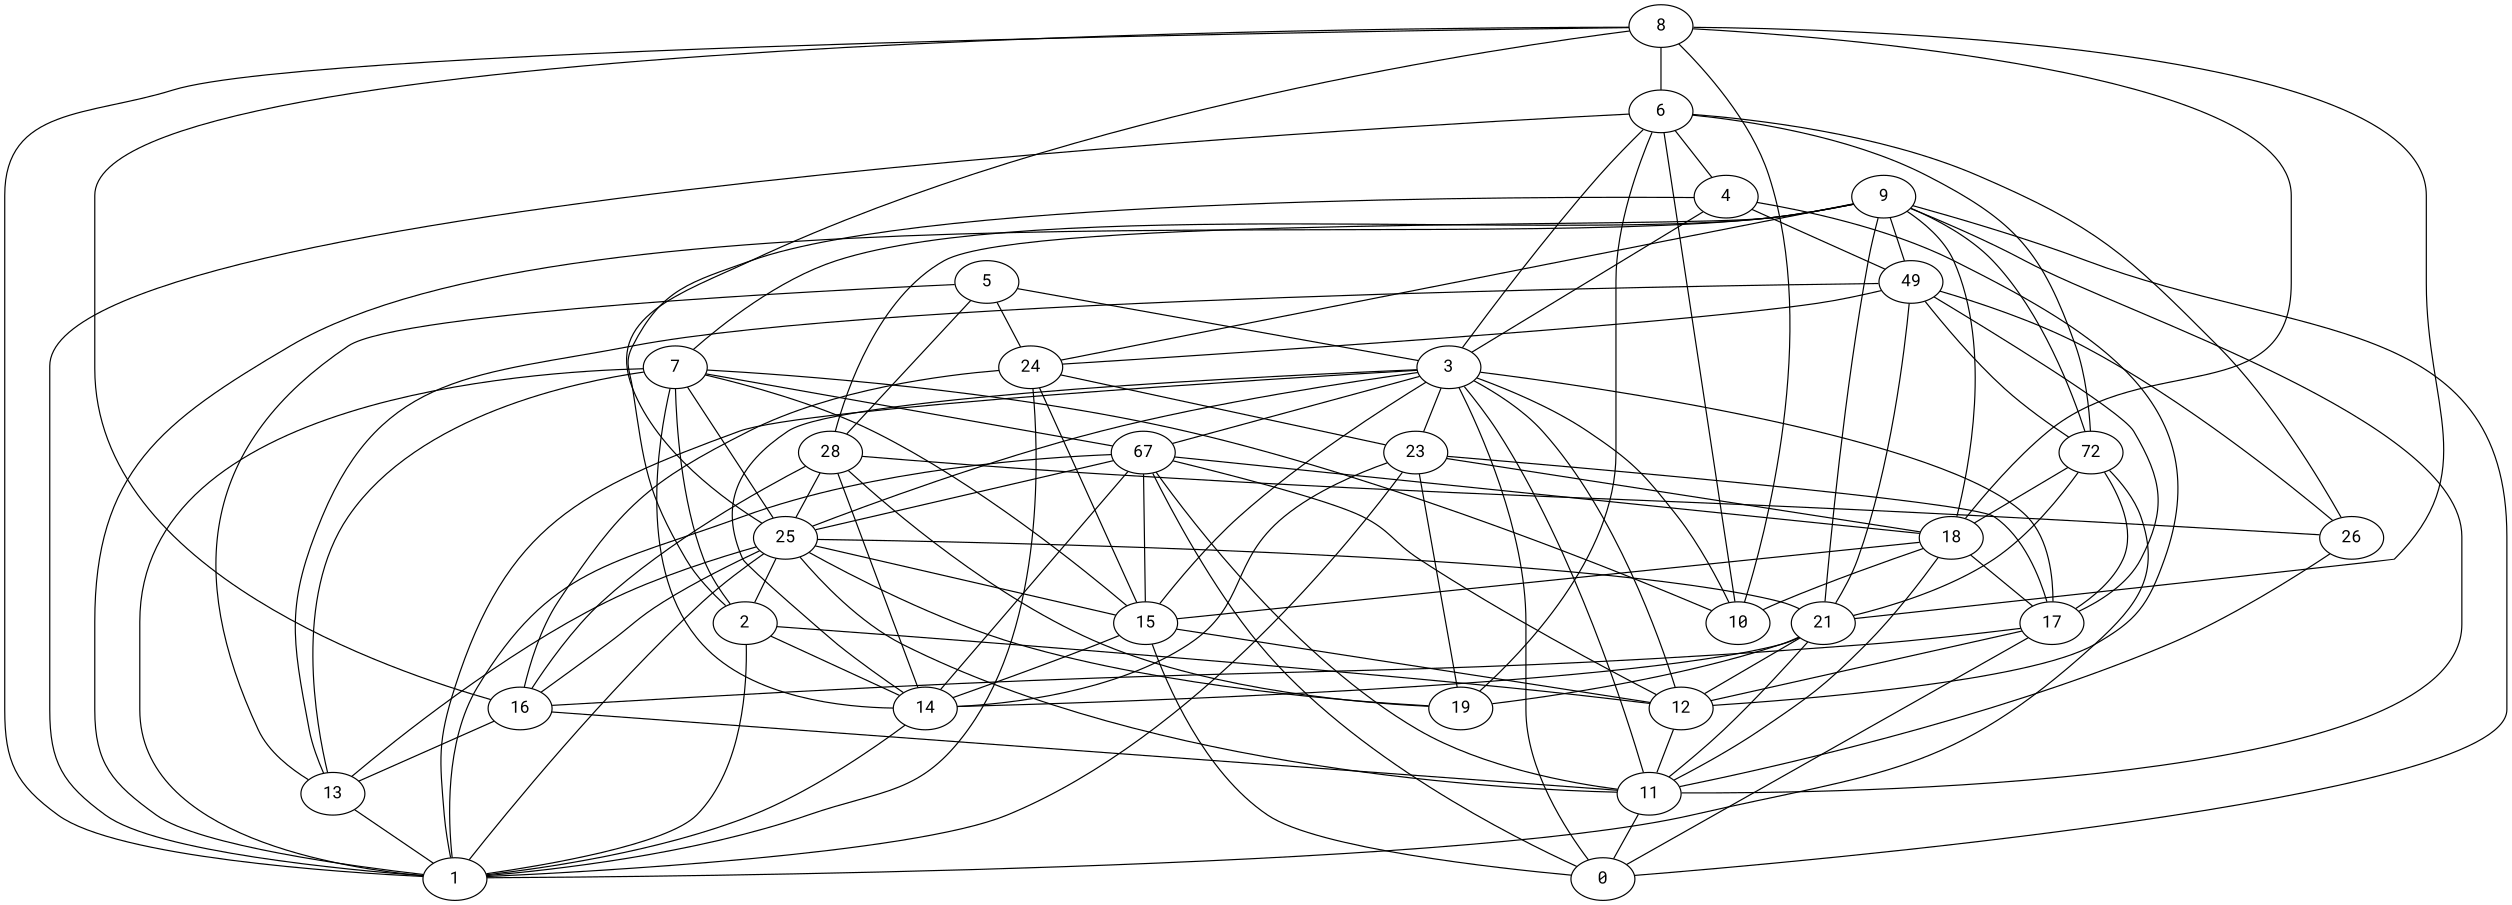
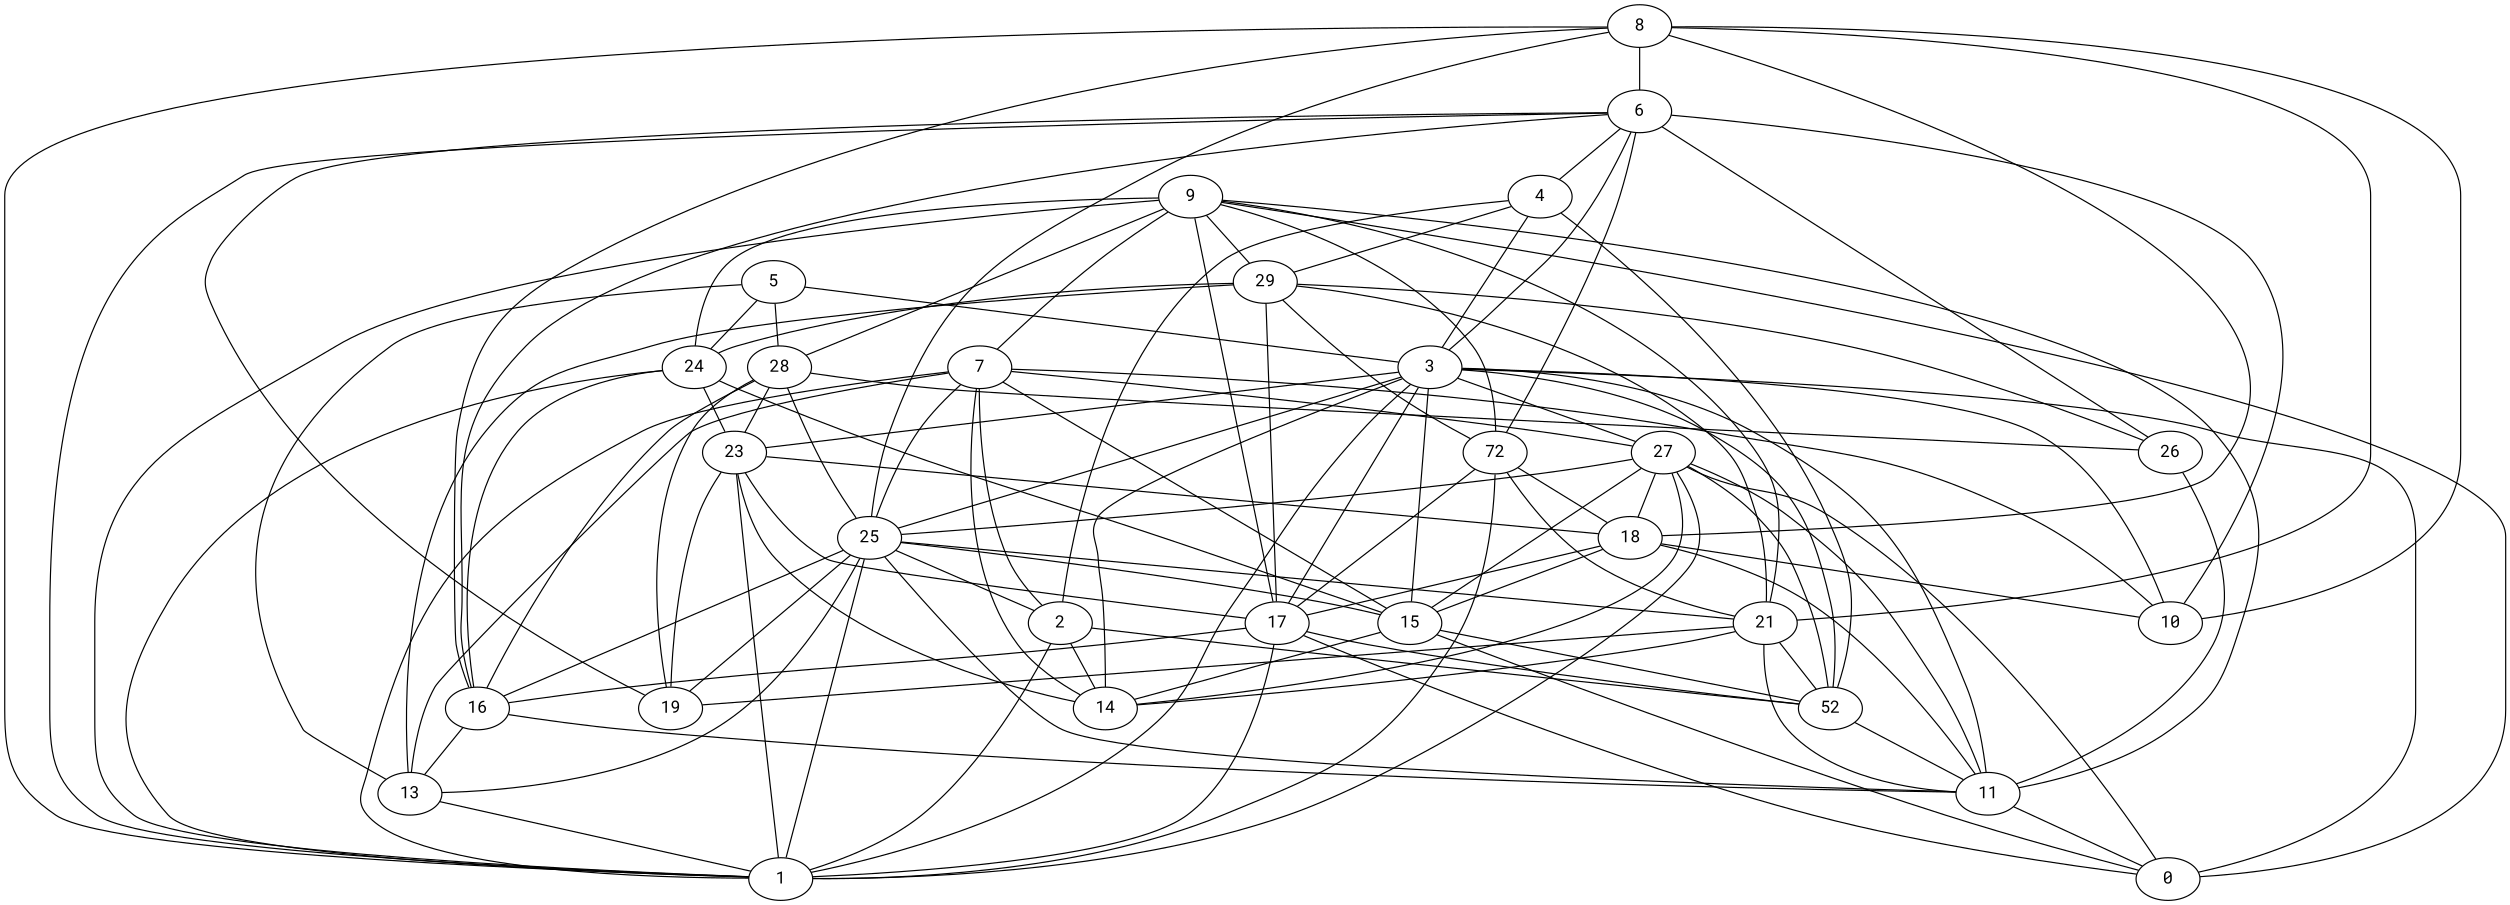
edge "6" -- "16": added
node "49": label "49" -> "29"
edge "9" -- "18": now "9" -- "17"
node "67": label "67" -> "27"
edge "28" -- "14": now "28" -- "23"
node "12": label "12" -> "52"
edge "14" -- "1": now "17" -- "1"
